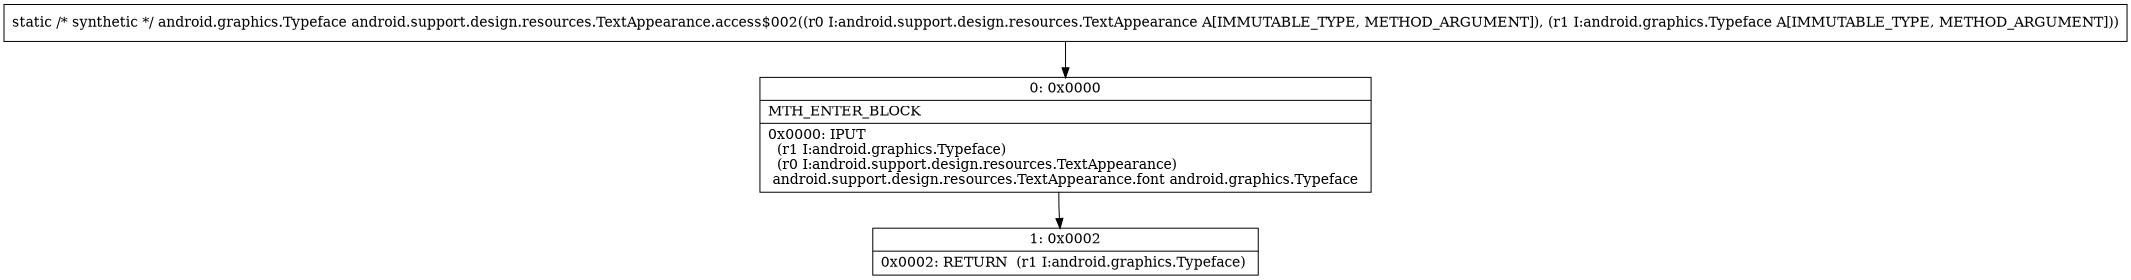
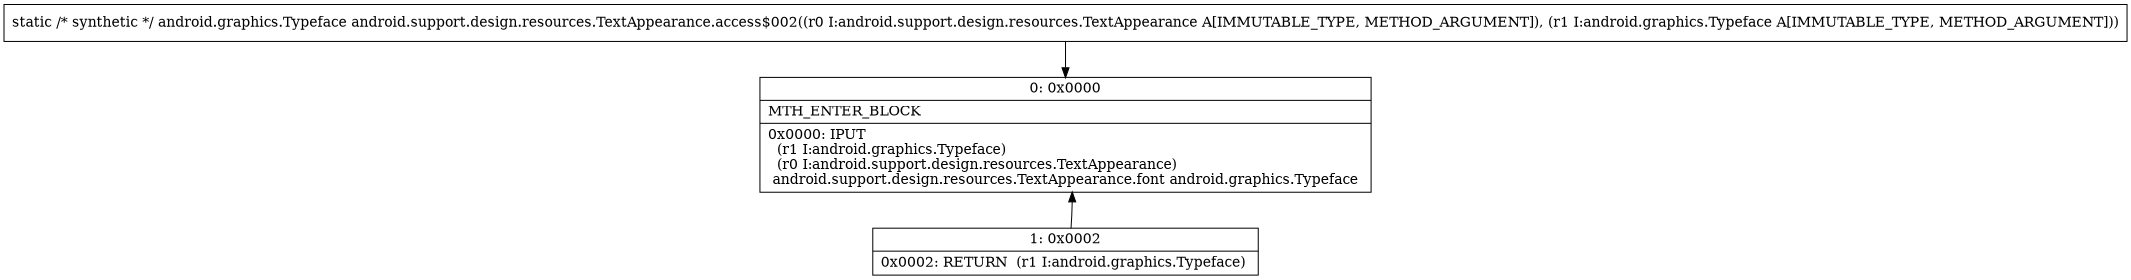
edge "0: 0x0000" -> "1: 0x0002": reversed
